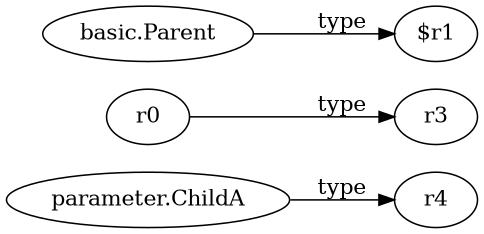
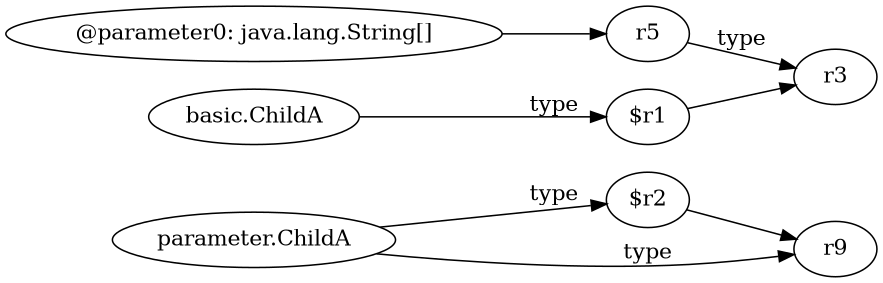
node "basic.Parent": label "basic.Parent" -> "basic.ChildA"
node "@parameter0: java.lang.String[]": added
edge "$r1" -> "r3": added
node "r0": label "r0" -> "r5"
node "r4": label "r4" -> "r9"
node "$r2": added
